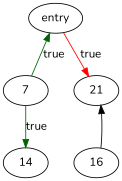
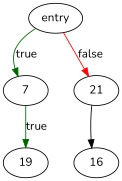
edge "entry" -> "21": label "true" -> "false"
edge "7" -> "entry": reversed
edge "16" -> "21": reversed
node "14": label "14" -> "19"
